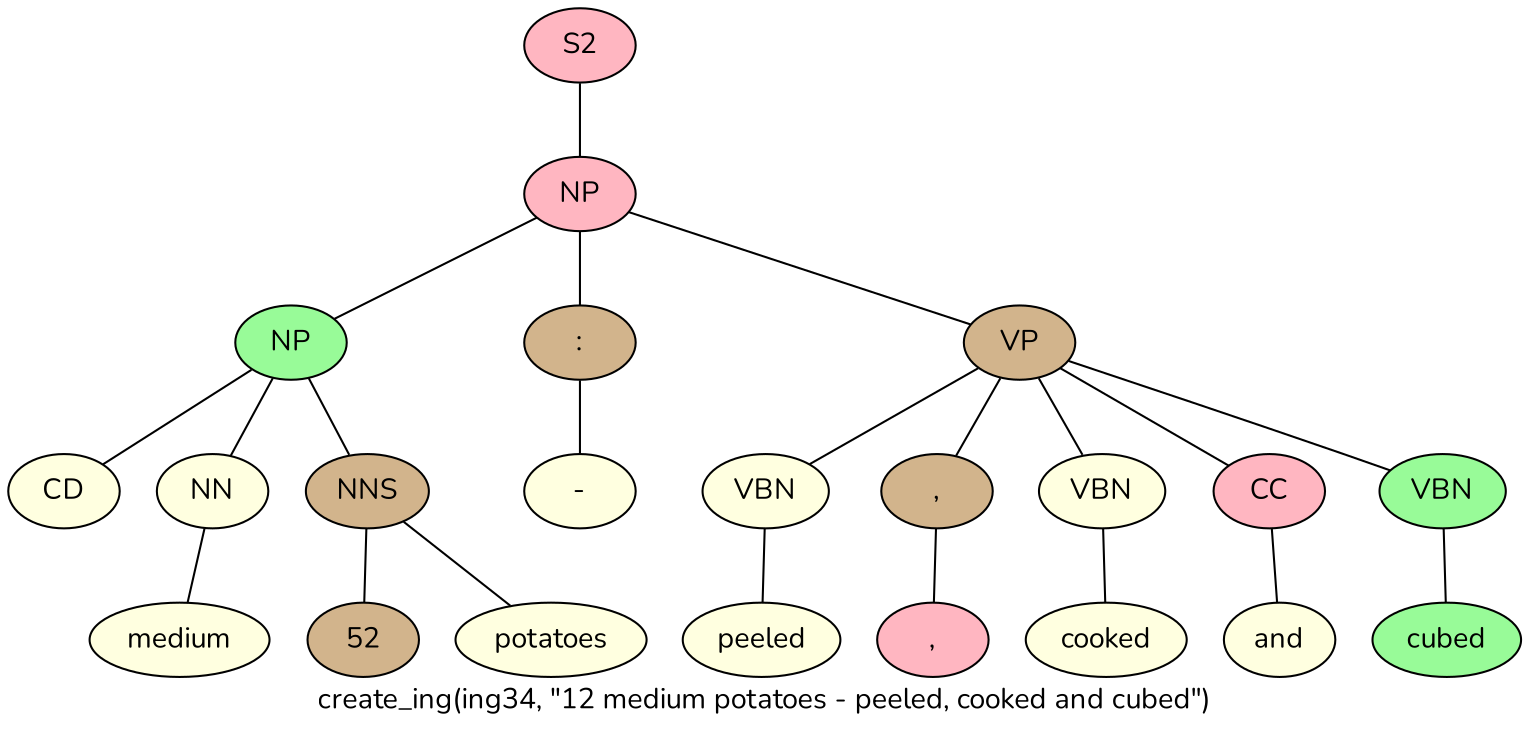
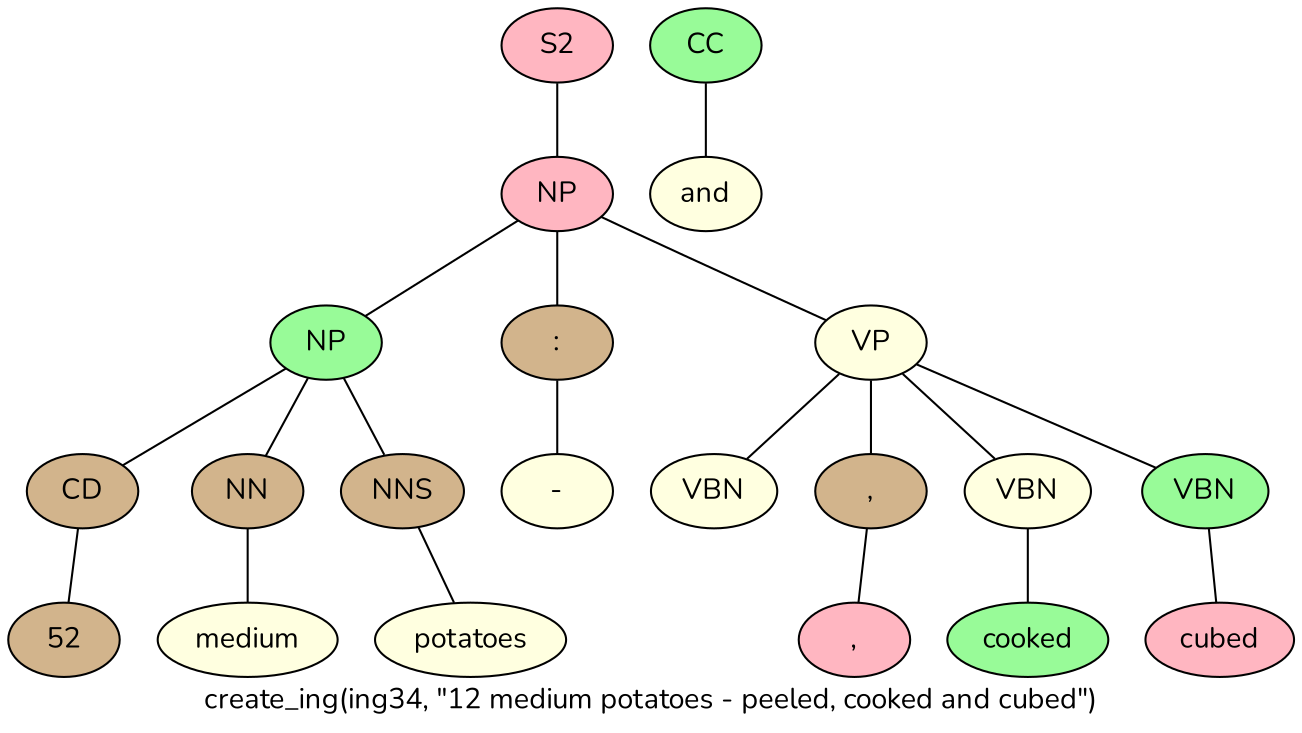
node "VP": fillcolor tan -> lightyellow
edge "VP" -- "CC": removed
node "CD": fillcolor lightyellow -> tan
node "NN": fillcolor lightyellow -> tan
node "CC": fillcolor lightpink -> palegreen
edge "NNS" -- "52": now "CD" -- "52"
node "peeled": removed
node "cooked": fillcolor lightyellow -> palegreen
node "cubed": fillcolor palegreen -> lightpink
